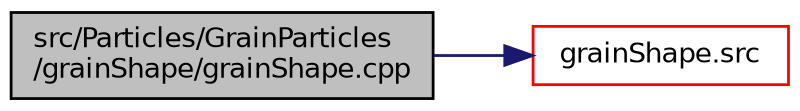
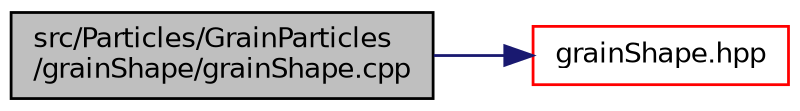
node "grainShape.src": label "grainShape.src" -> "grainShape.hpp"
